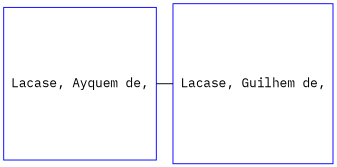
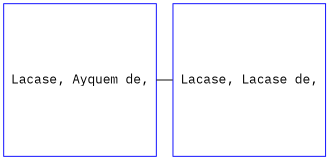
node "Lacase, Guilhem de,": label "Lacase, Guilhem de," -> "Lacase, Lacase de,"
